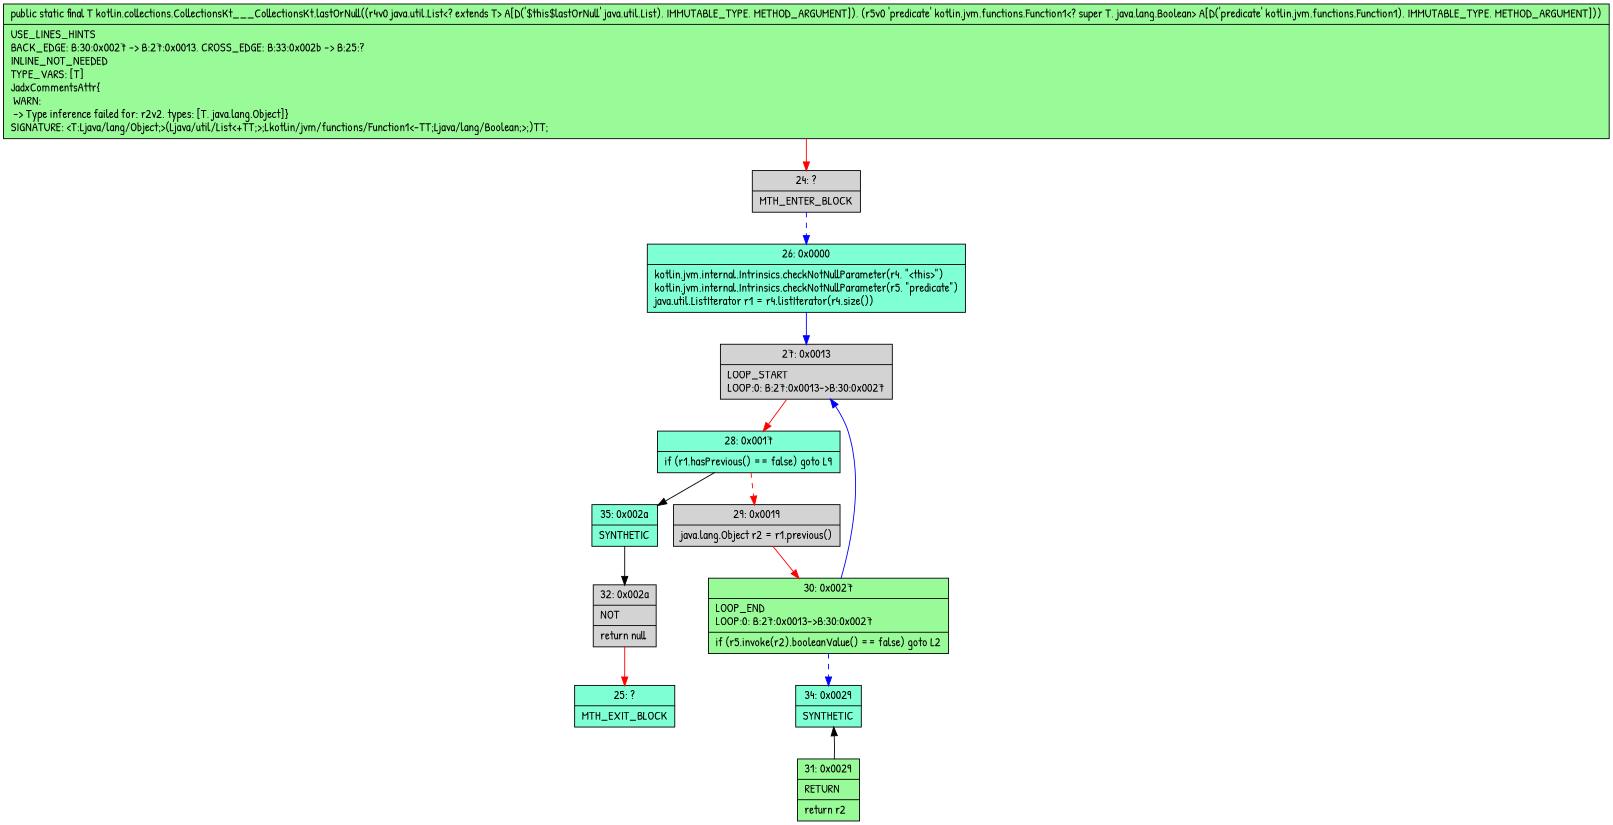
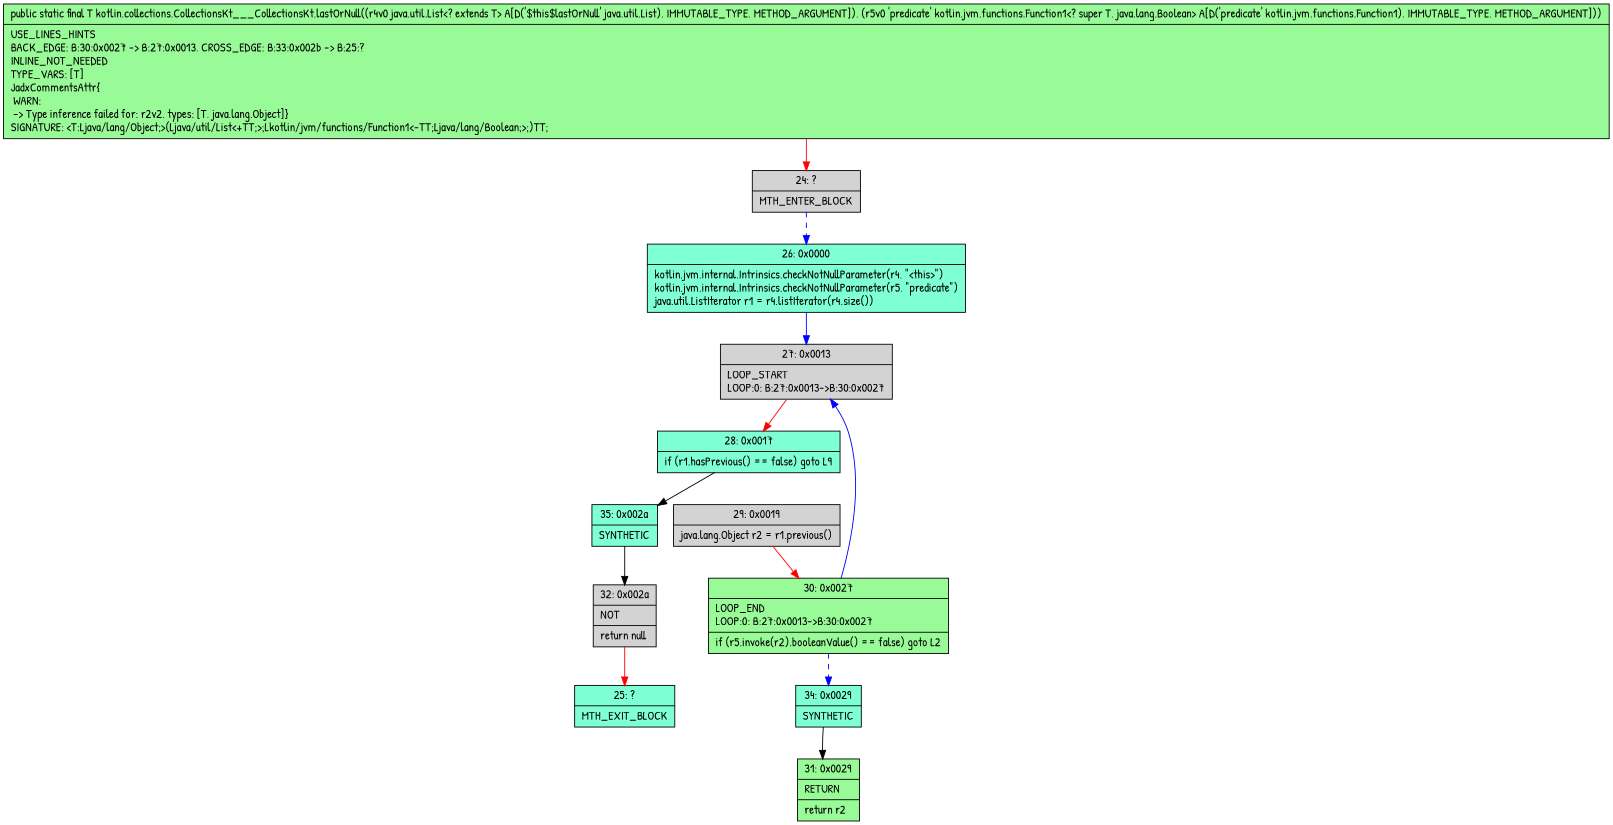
edge "28: 0x0017" -> "29: 0x0019": removed
edge "31: 0x0029" -> "34: 0x0029": reversed
